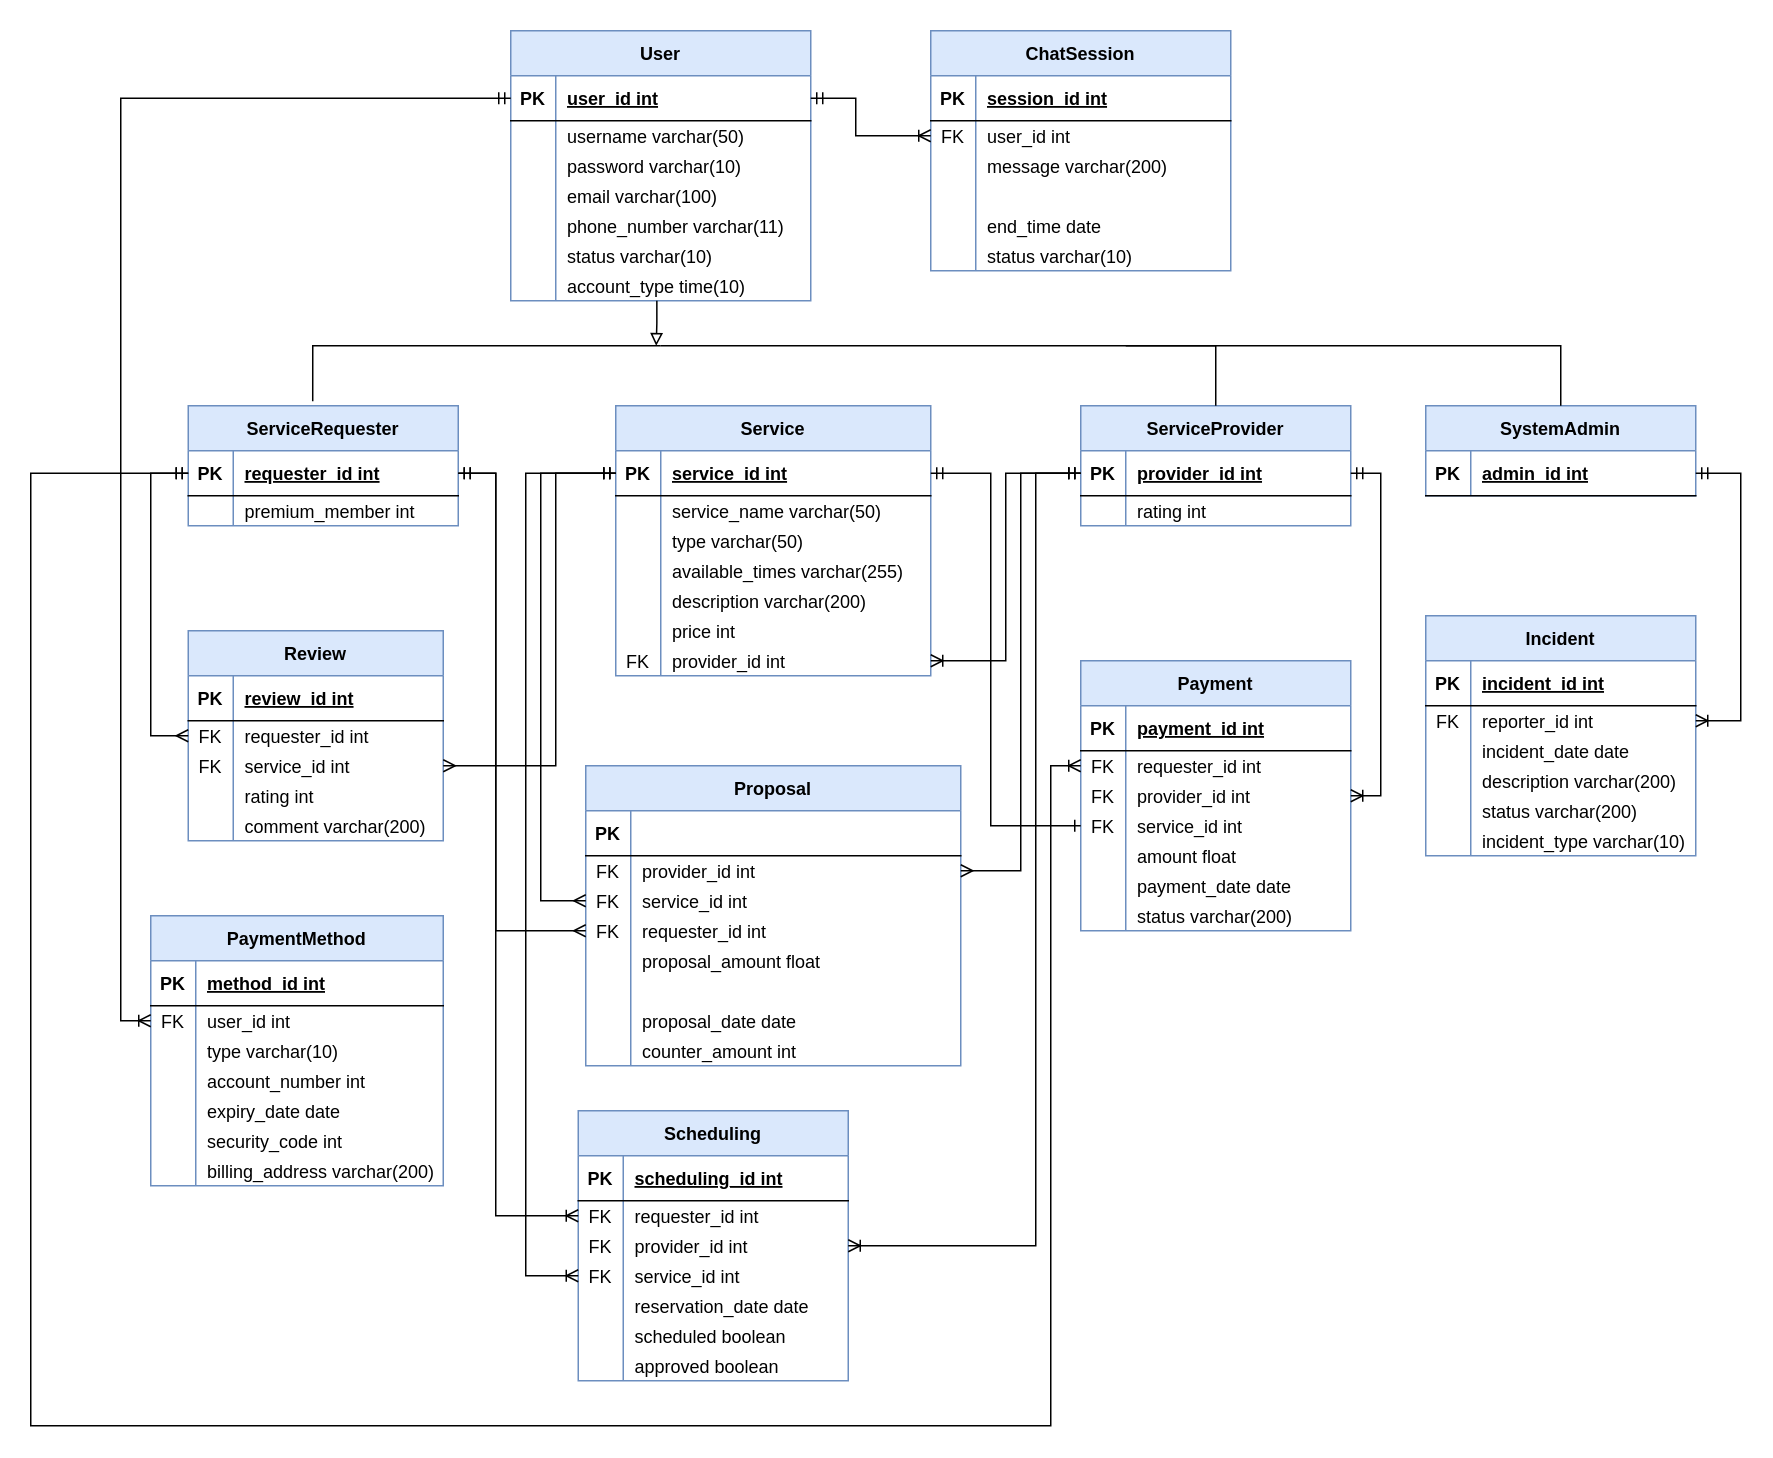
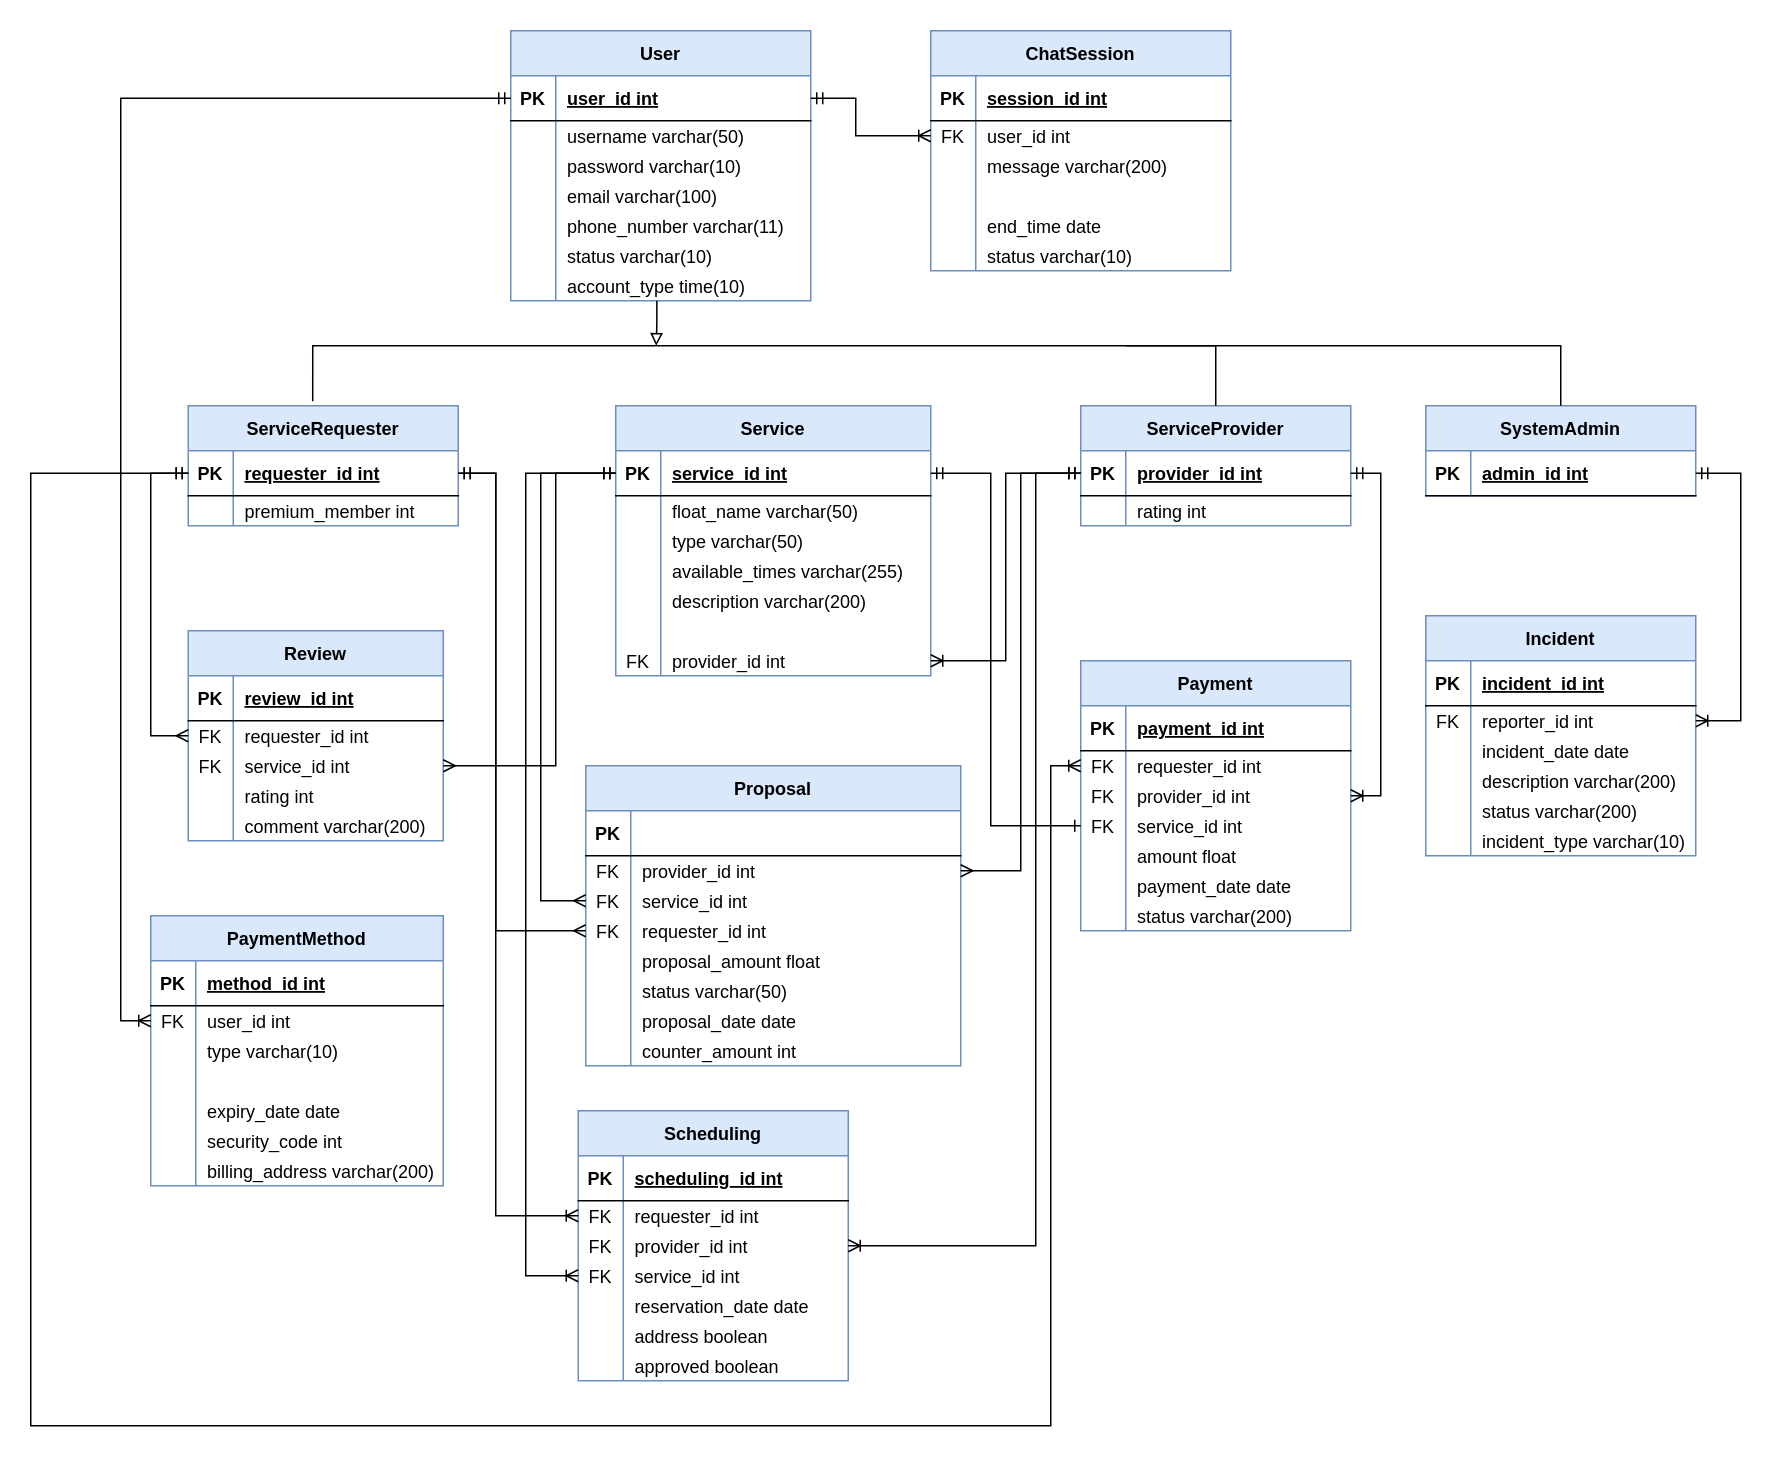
node "service_name varchar(50)": label "service_name varchar(50)" -> "float_name varchar(50)"
node "price int": removed
node "status varchar(50)": added
node "account_number int": removed
node "scheduled boolean": label "scheduled boolean" -> "address boolean"
